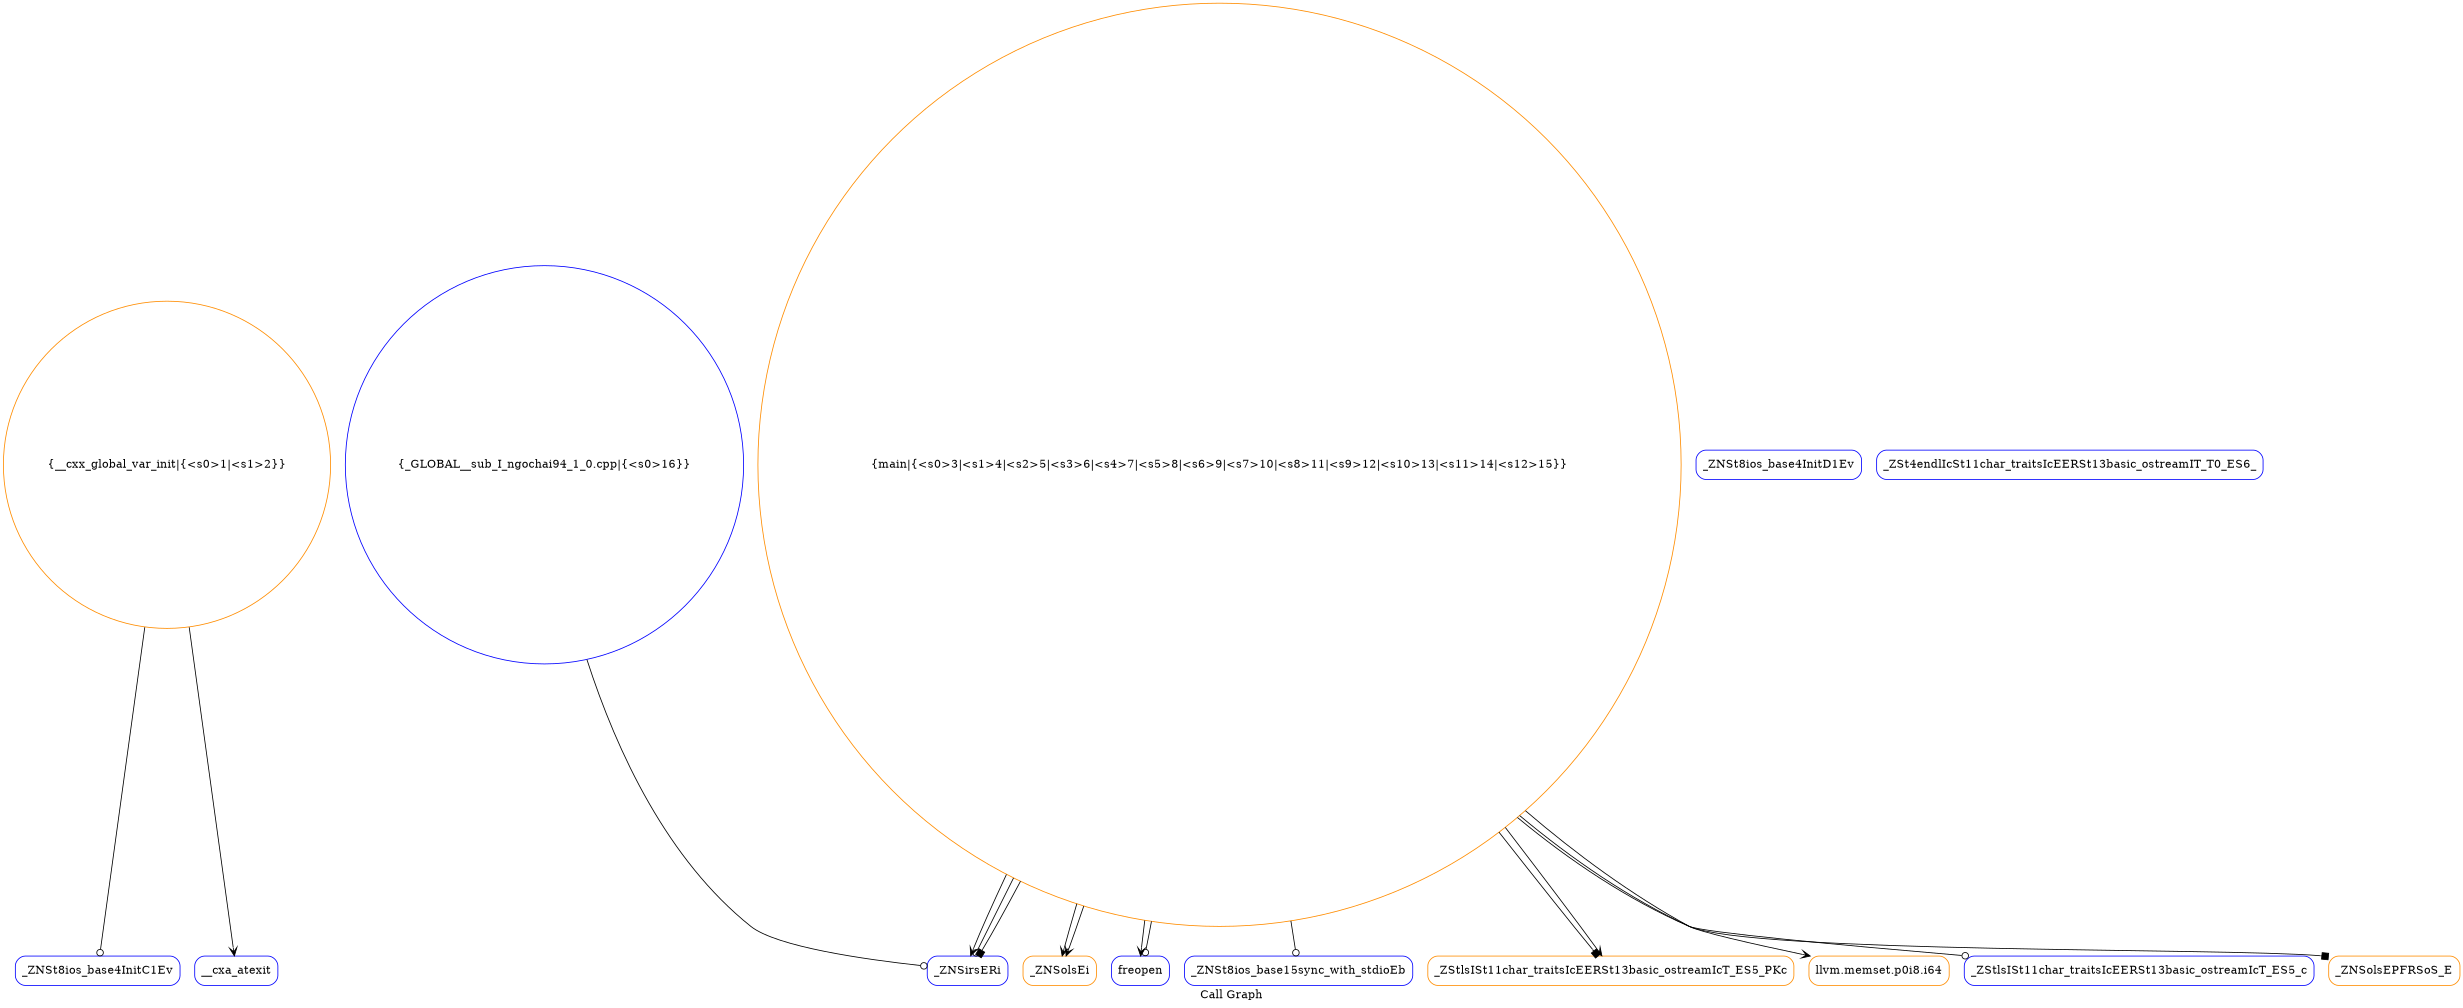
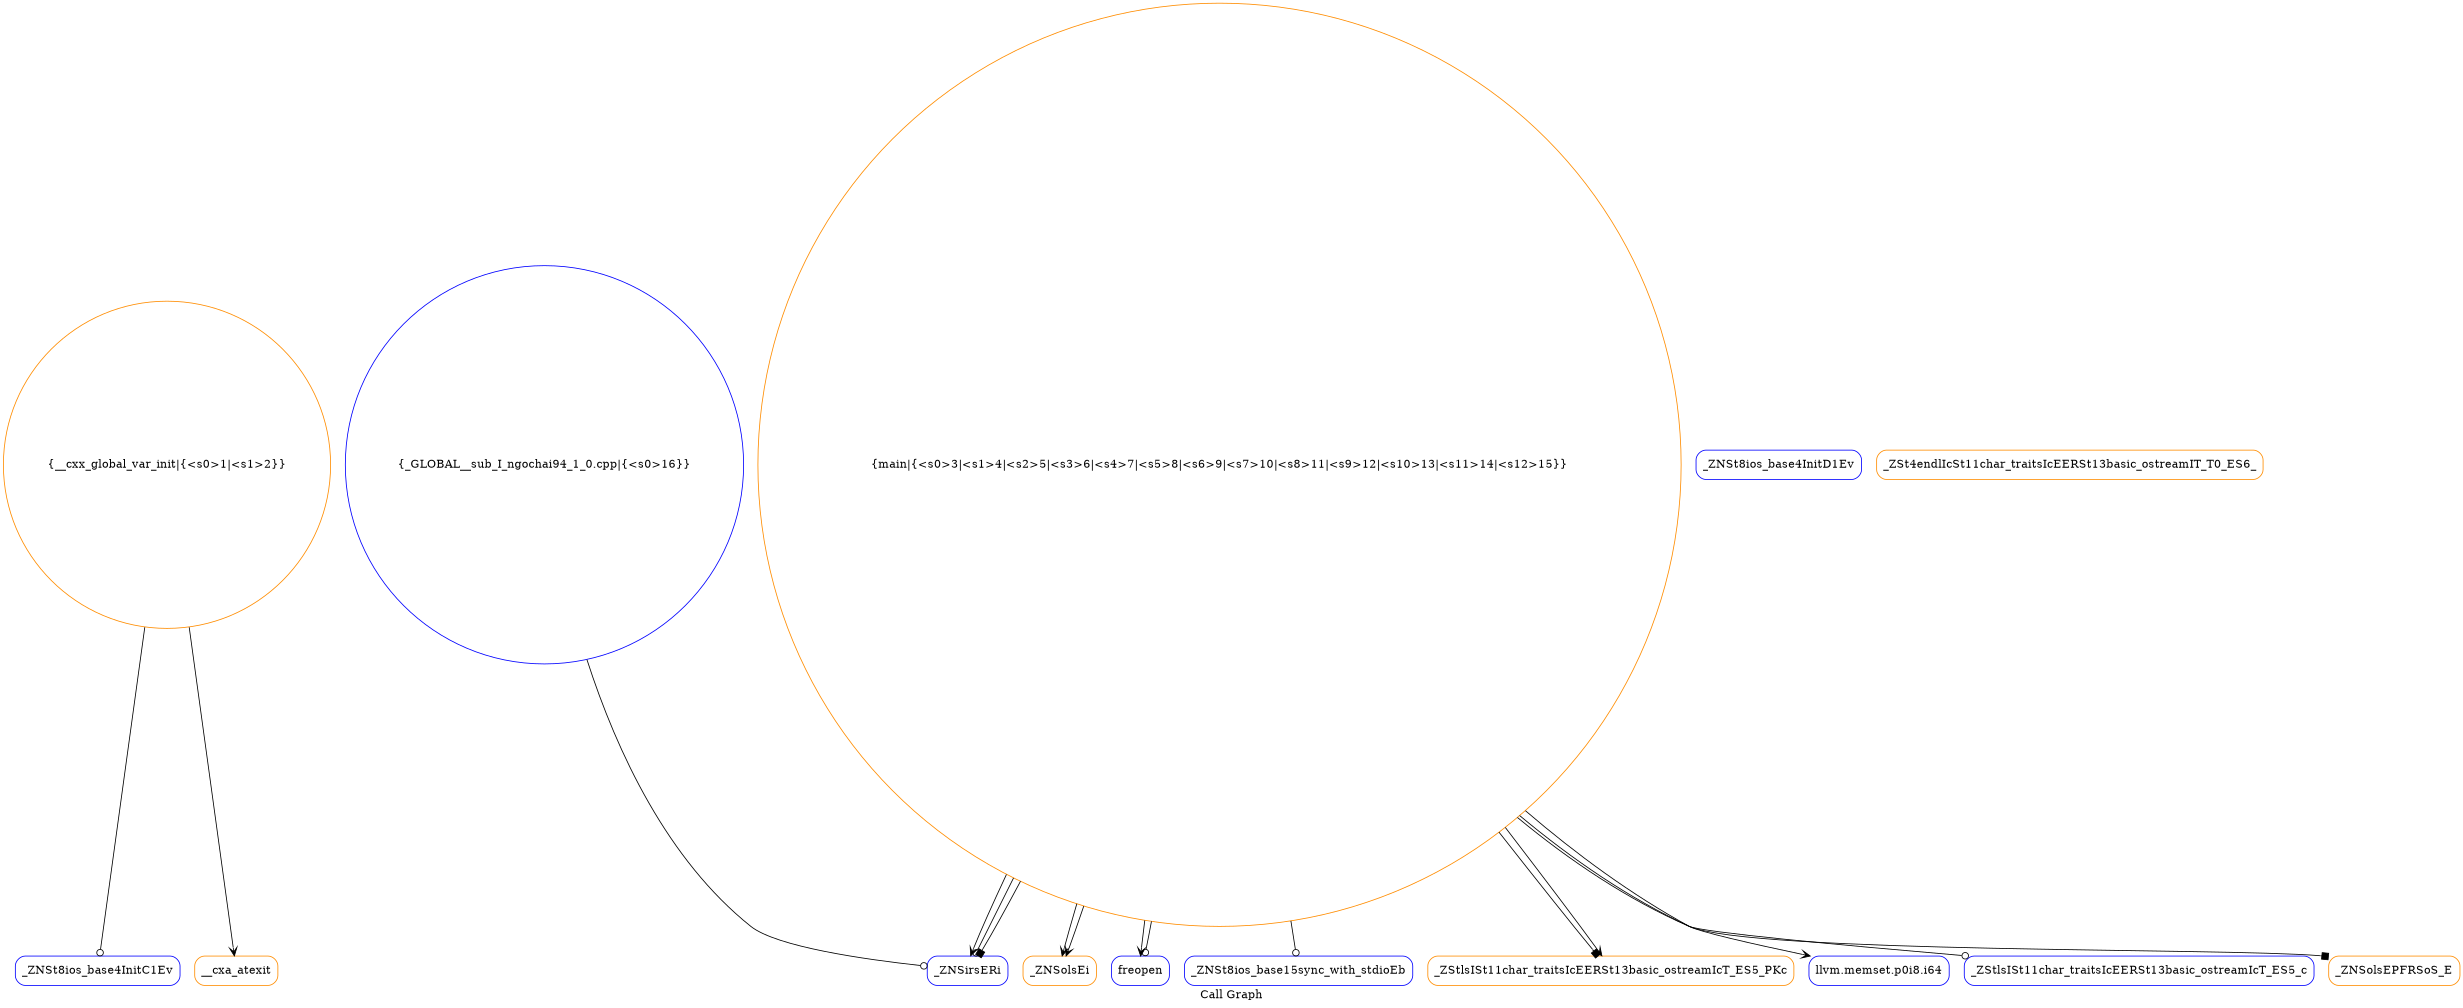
node "_ZSt4endlIcSt11char_traitsIcEERSt13basic_ostreamIT_T0_ES6_": color blue -> darkorange
node "__cxa_atexit": color blue -> darkorange
node "llvm.memset.p0i8.i64": color darkorange -> blue
